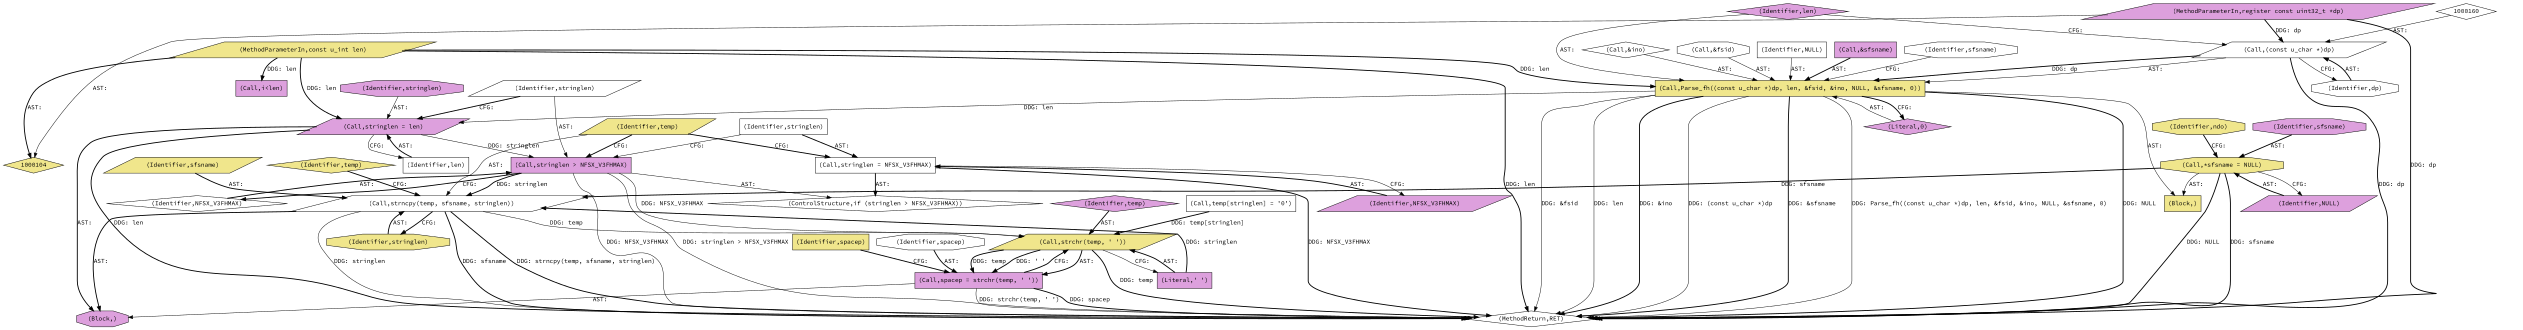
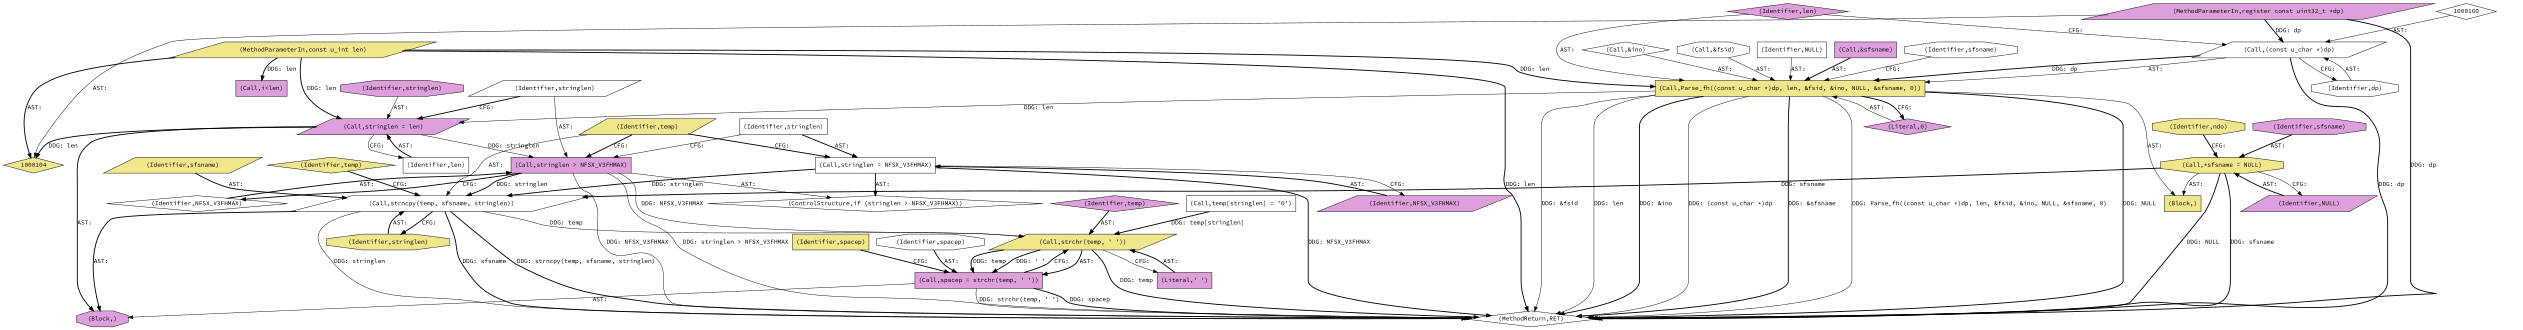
edge "(Identifier,dp)" -> "(Call,(const u_char *)dp)": style bold -> solid
edge "(Literal,' ')" -> "(Call,strncpy(temp, sfsname, stringlen))": now "(Call,stringlen = NFSX_V3FHMAX)" -> "(Call,strncpy(temp, sfsname, stringlen))"
edge "(Call,stringlen = len)" -> "(MethodReturn,RET)": now "(Call,stringlen = len)" -> "1000104"
